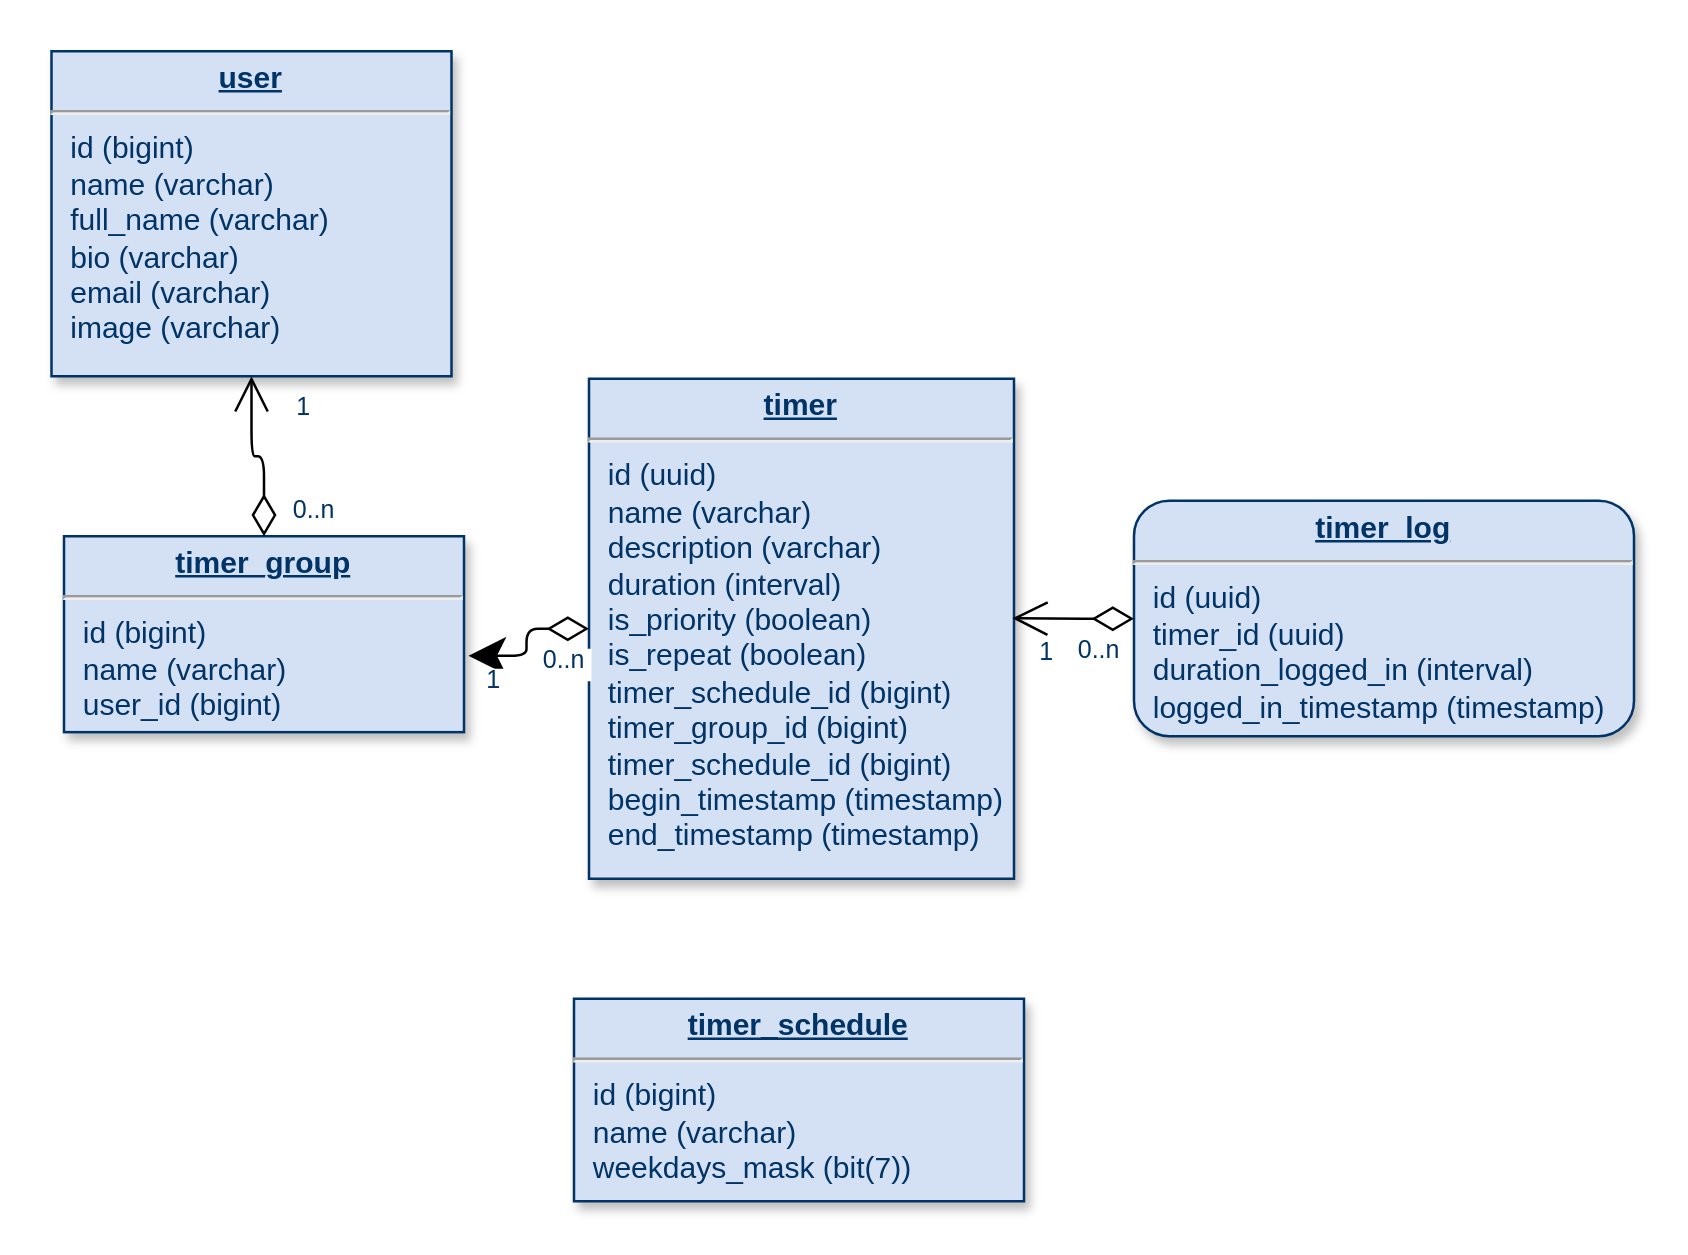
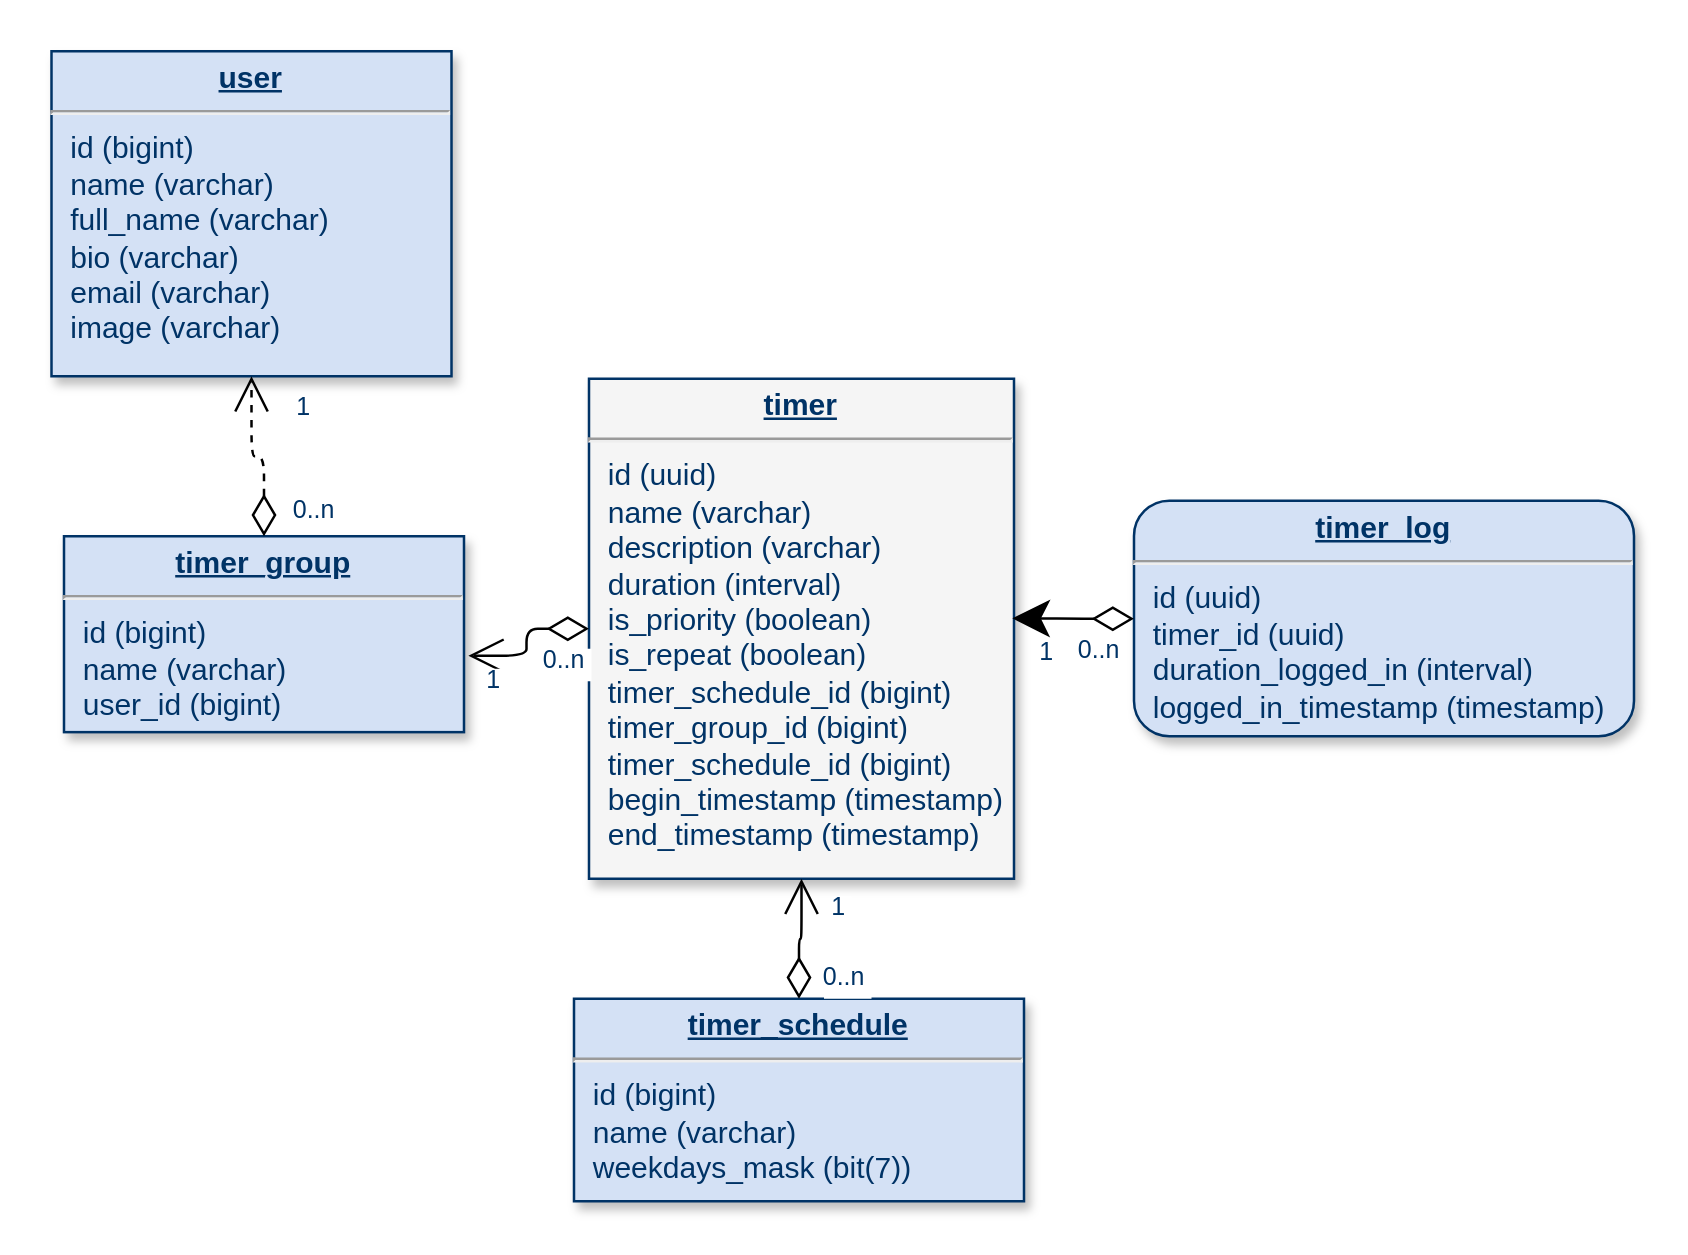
edge "user id (bigint) name (varchar) full_name (varchar) bio (varchar) email (varchar) image (varchar)" -- "timer_group id (bigint) name (varchar) user_id (bigint)": style solid -> dashed
edge "timer_log id (uuid) timer_id (uuid) duration_logged_in (interval) logged_in_timestamp (timestamp)" -- "timer id (uuid) name (varchar) description (varchar) duration (interval) is_priority (boolean) is_repeat (boolean) timer_schedule_id (bigint) timer_group_id (bigint) timer_schedule_id (bigint) begin_timestamp (timestamp) end_timestamp (timestamp)": arrowhead open -> classic
node "timer id (uuid) name (varchar) description (varchar) duration (interval) is_priority (boolean) is_repeat (boolean) timer_schedule_id (bigint) timer_group_id (bigint) timer_schedule_id (bigint) begin_timestamp (timestamp) end_timestamp (timestamp)": fillcolor #d4e1f5 -> #f5f5f5
edge "timer id (uuid) name (varchar) description (varchar) duration (interval) is_priority (boolean) is_repeat (boolean) timer_schedule_id (bigint) timer_group_id (bigint) timer_schedule_id (bigint) begin_timestamp (timestamp) end_timestamp (timestamp)" -- "timer_group id (bigint) name (varchar) user_id (bigint)": arrowhead classic -> open
edge "timer id (uuid) name (varchar) description (varchar) duration (interval) is_priority (boolean) is_repeat (boolean) timer_schedule_id (bigint) timer_group_id (bigint) timer_schedule_id (bigint) begin_timestamp (timestamp) end_timestamp (timestamp)" -- "timer_schedule id (bigint) name (varchar) weekdays_mask (bit(7))": added, labels "1", "0..n"
